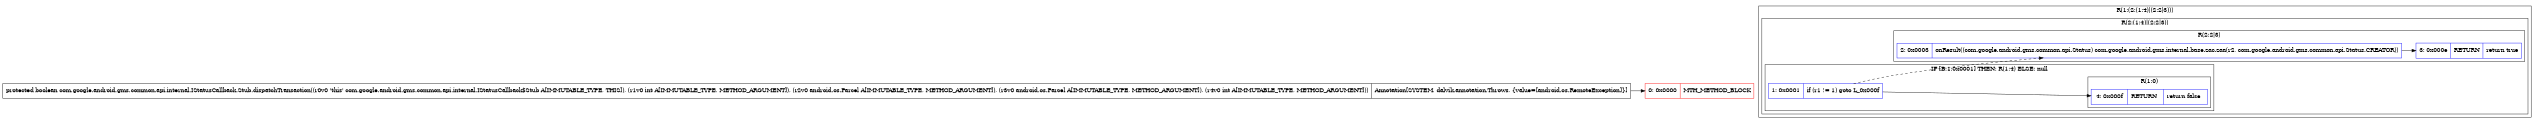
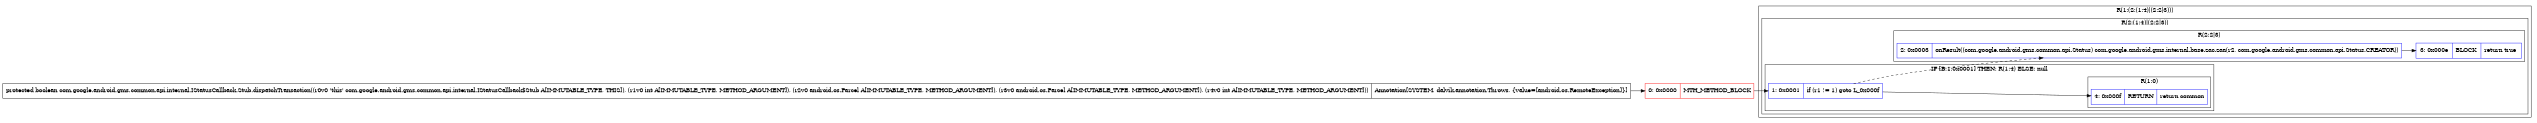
node "3: 0x000e": text "RETURN" -> "BLOCK"
edge "0: 0x0000" -> "1: 0x0001": added
node "4: 0x000f": text "return false" -> "return common"
